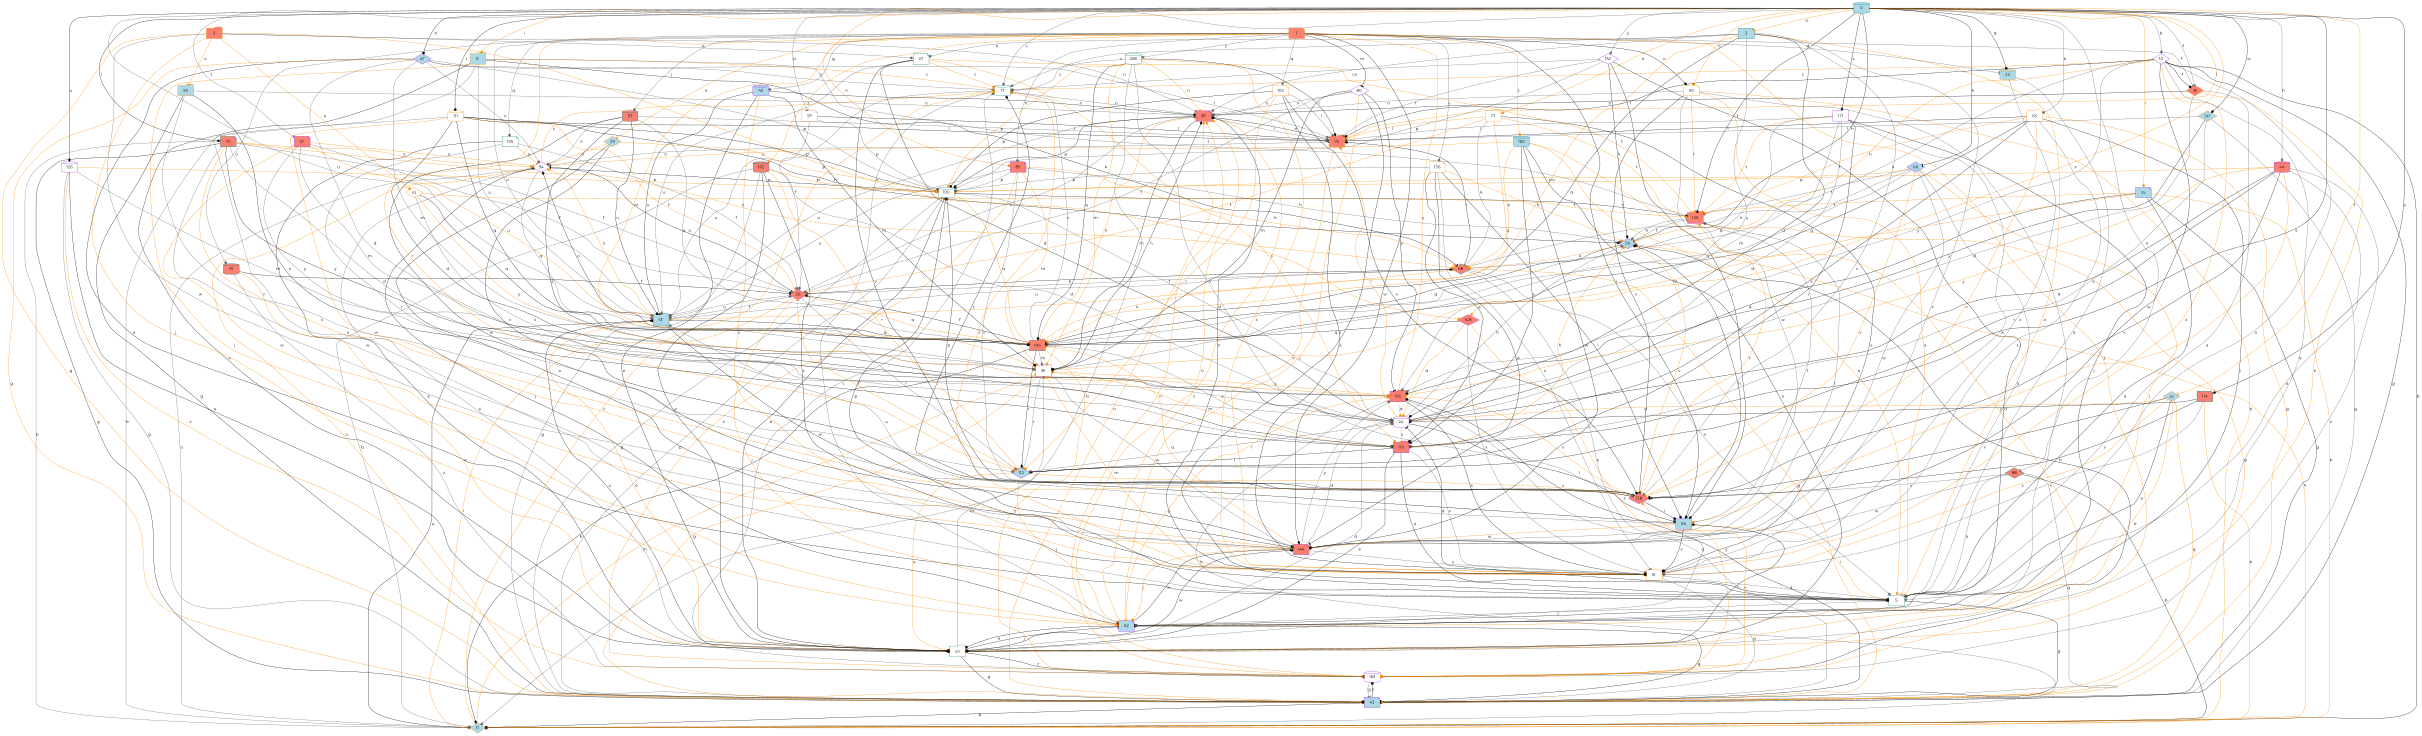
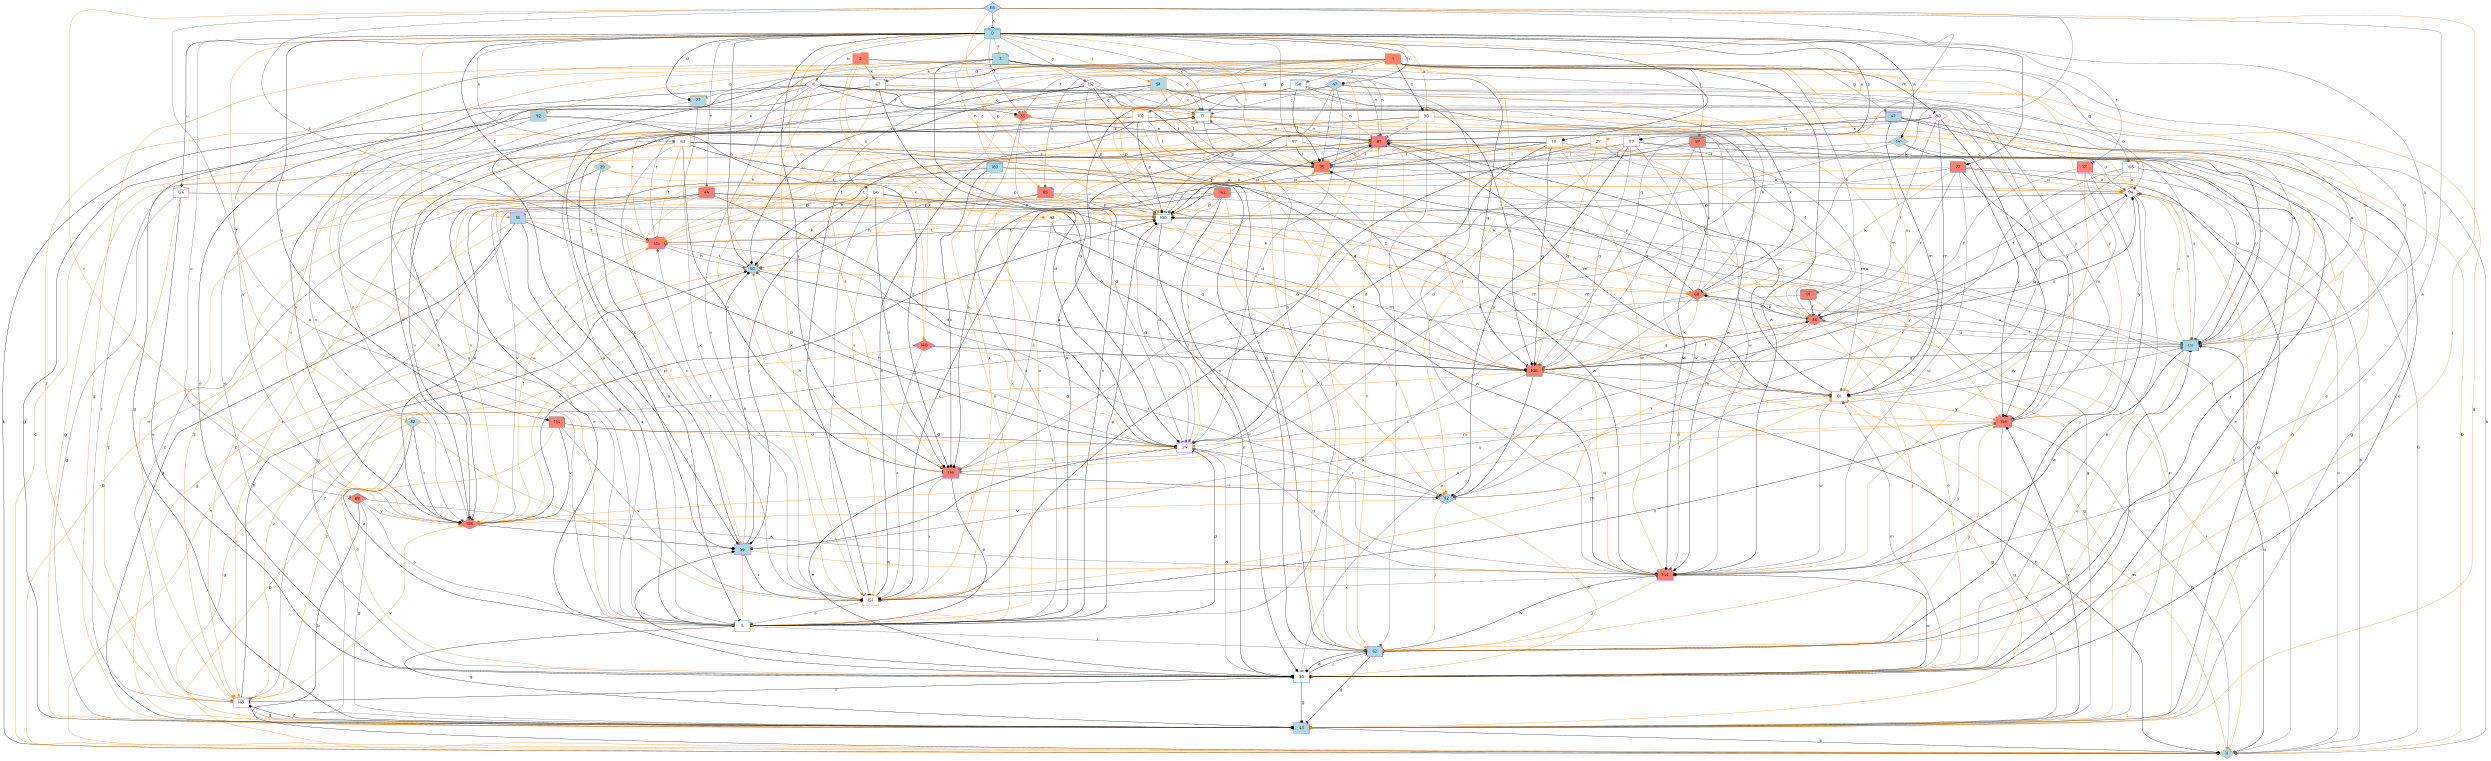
node "258": label "258" -> "158"
edge "0" -> "66": reversed
edge "90" -> "125": arrowhead dot -> tee
edge "55" -> "81": color darkorange -> gray40
edge "30" -> "94": reversed
edge "151" -> "43": removed, label "g"
